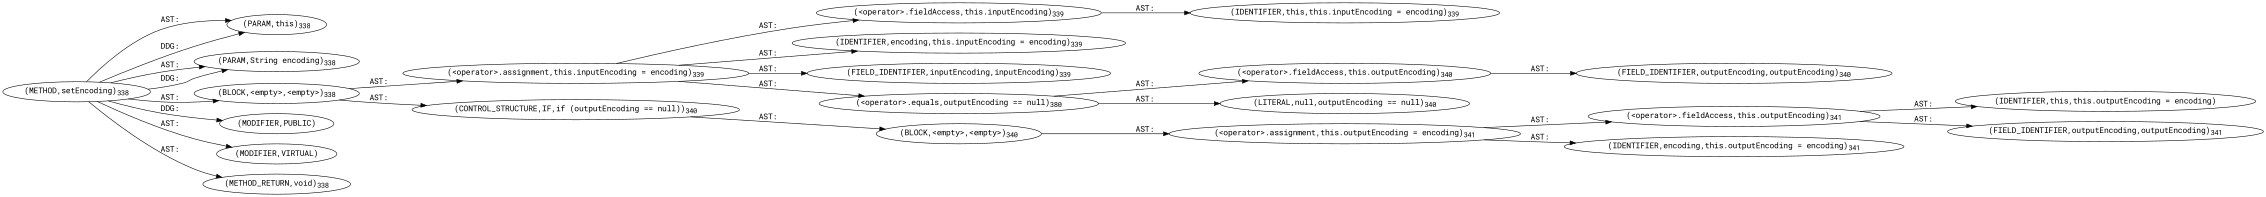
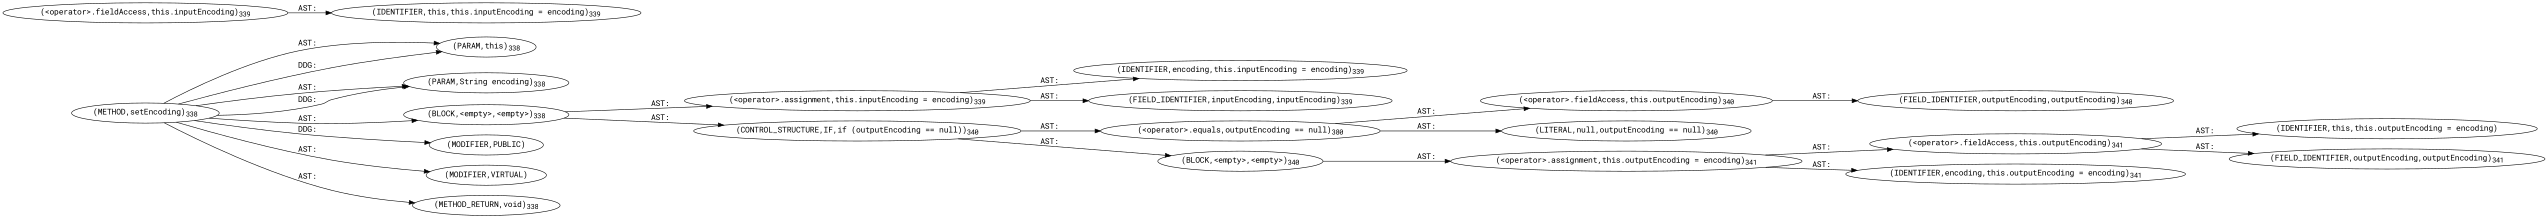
edge "(<operator>.assignment,this.inputEncoding = encoding)" -> "(<operator>.fieldAccess,this.inputEncoding)": removed, label "AST:"
edge "(<operator>.assignment,this.inputEncoding = encoding)" -> "(<operator>.equals,outputEncoding == null)": now "(CONTROL_STRUCTURE,IF,if (outputEncoding == null))" -> "(<operator>.equals,outputEncoding == null)"
